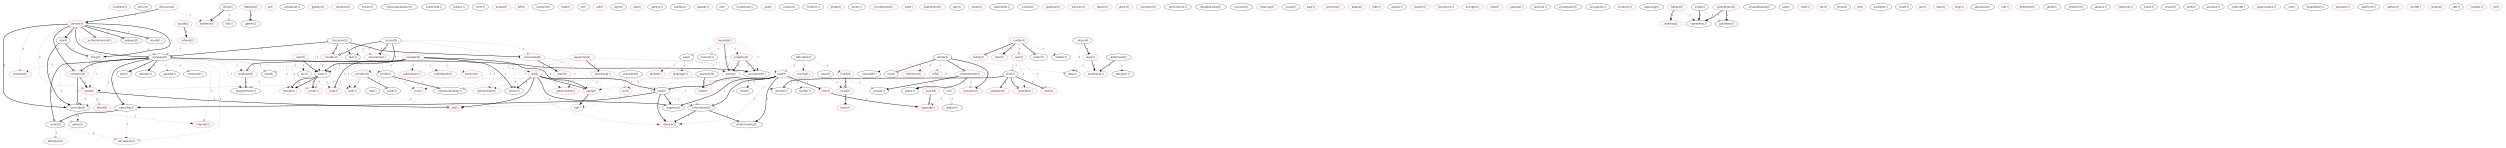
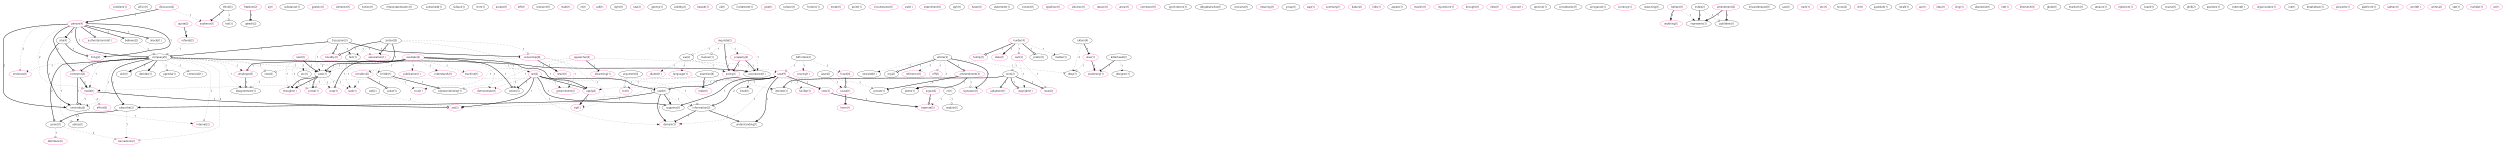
node "facility(1)": color black -> deeppink
